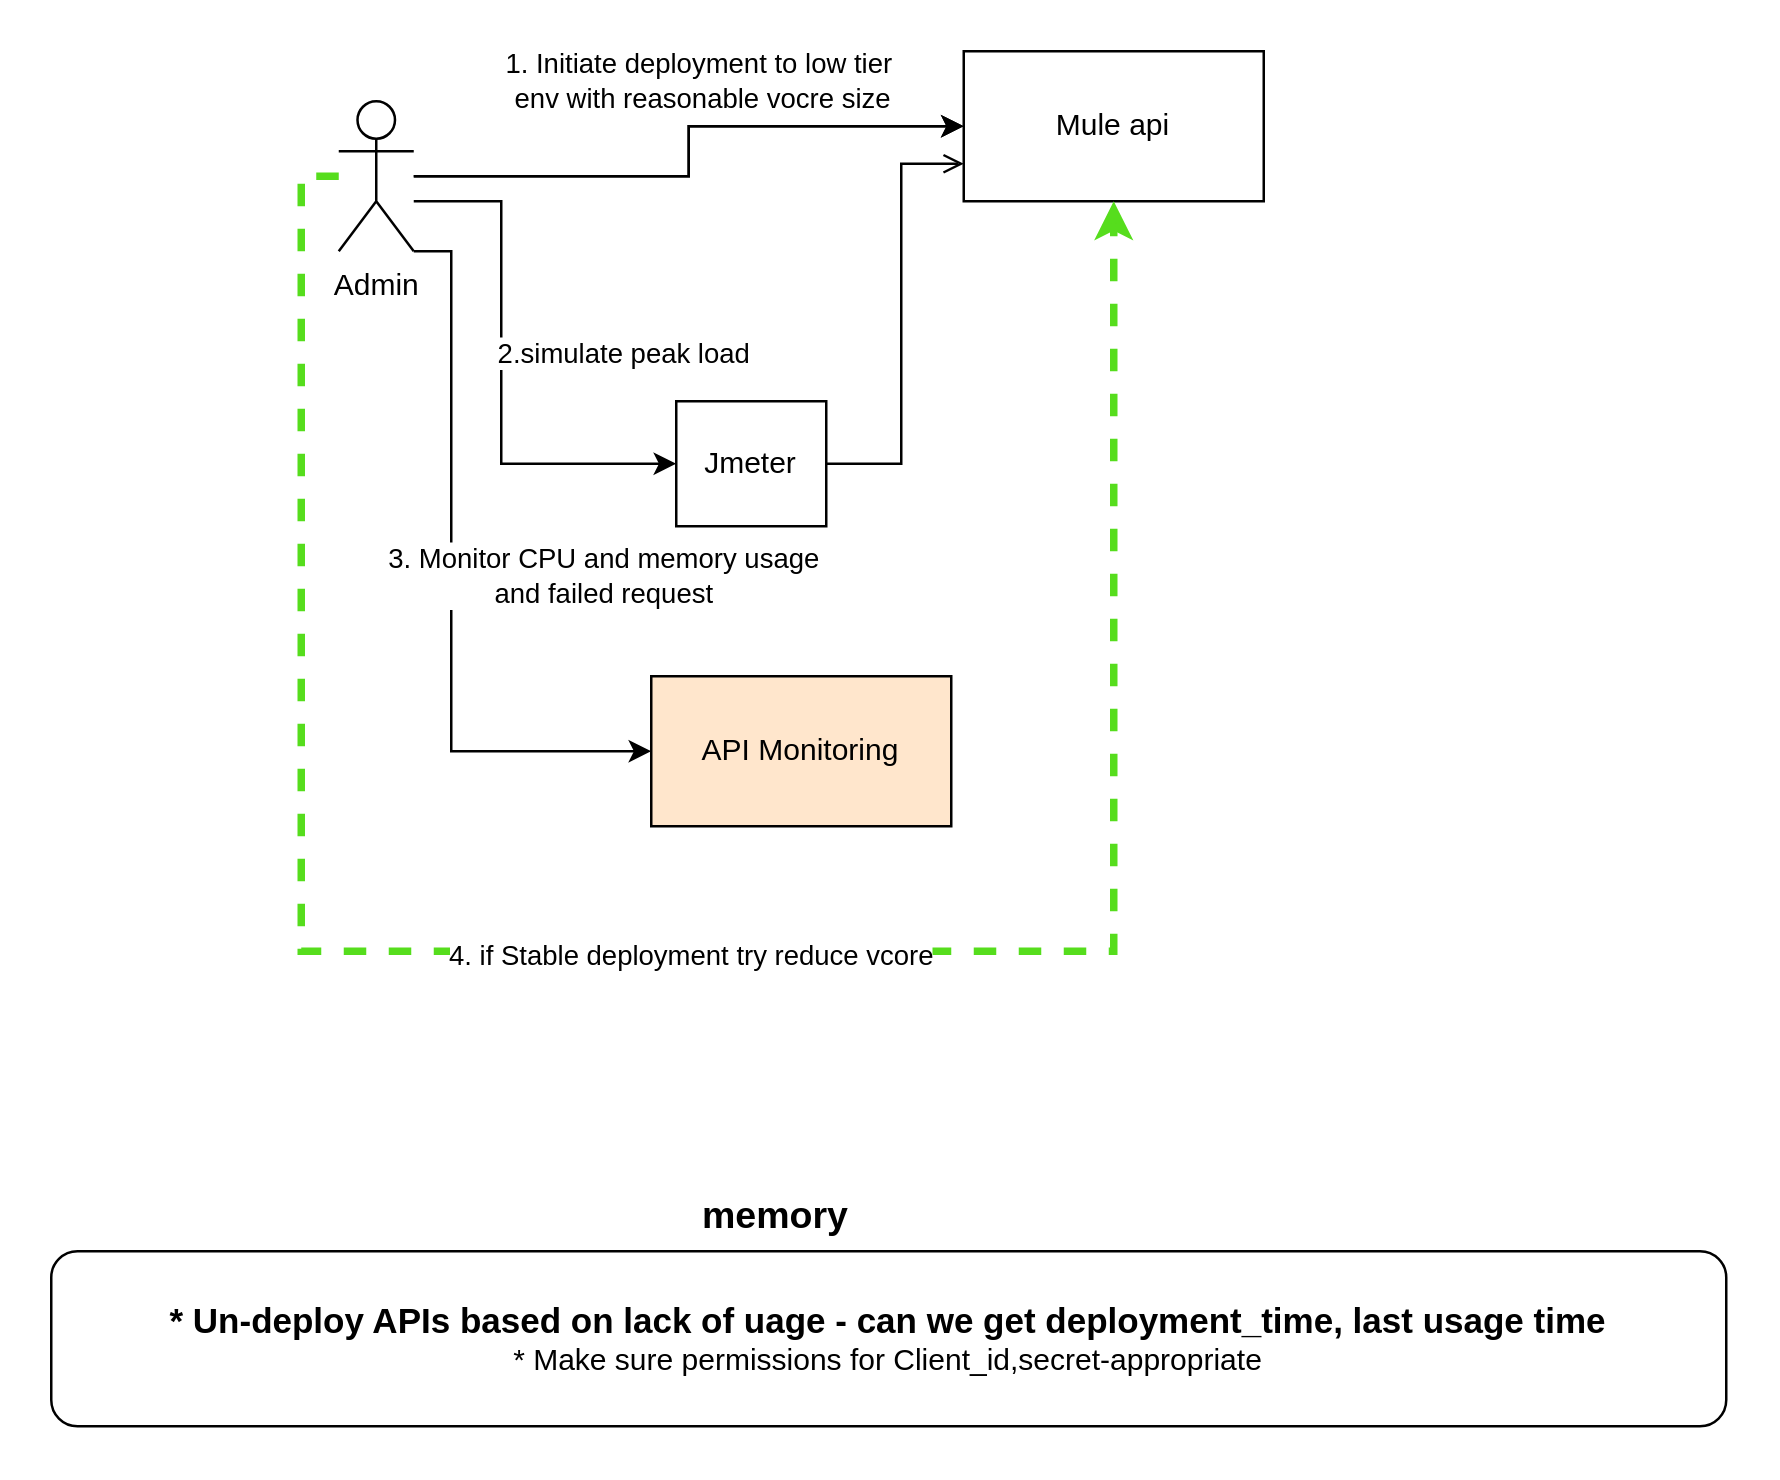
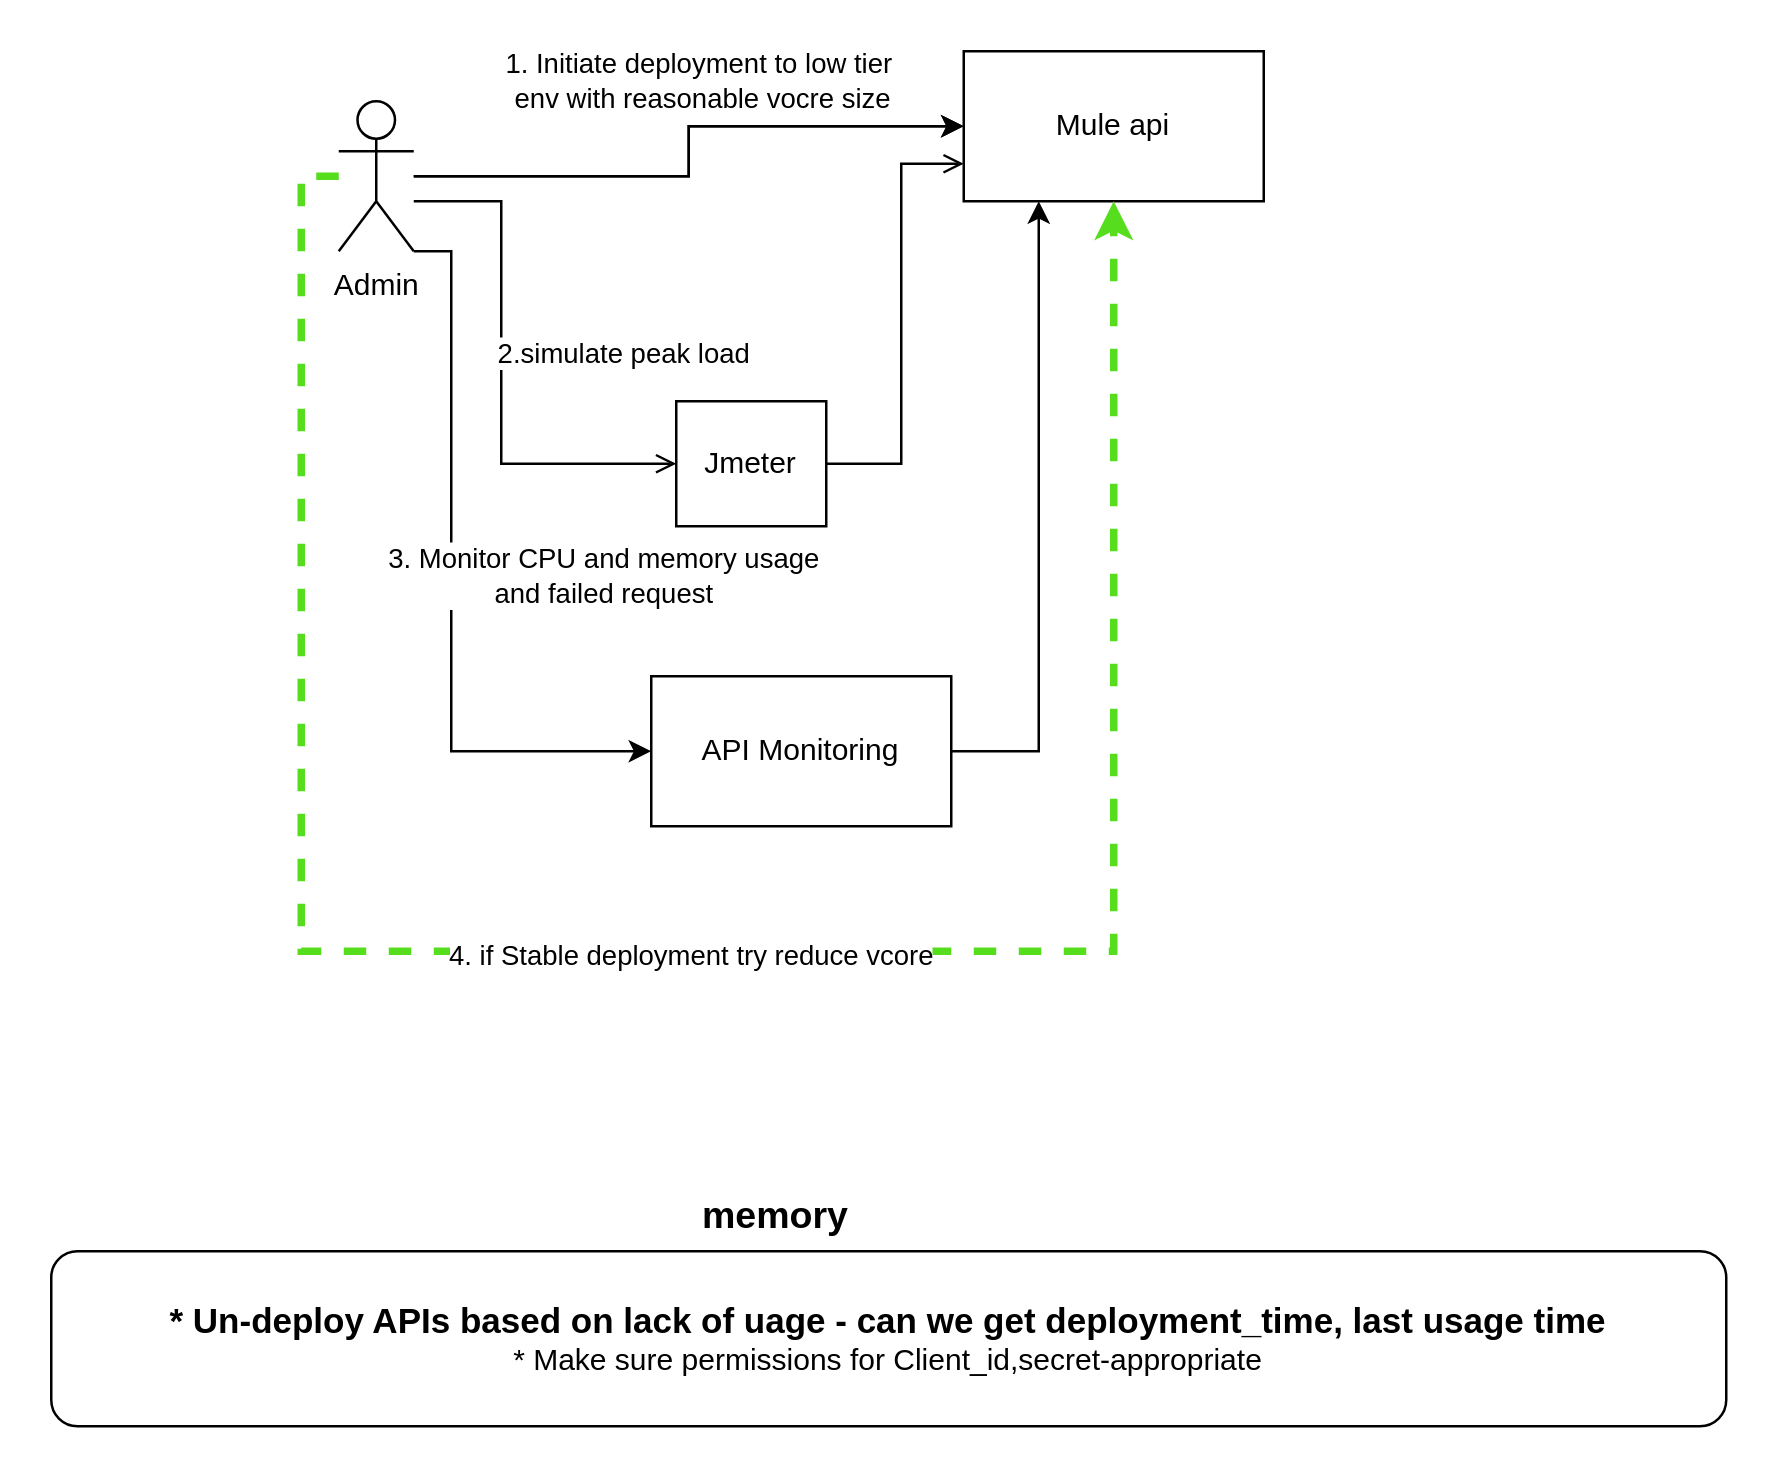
edge "Admin" -> "Jmeter": arrowhead classic -> open
edge "API Monitoring" -> "Mule api": added
node "API Monitoring": fillcolor #ffe6cc -> #ffffff
